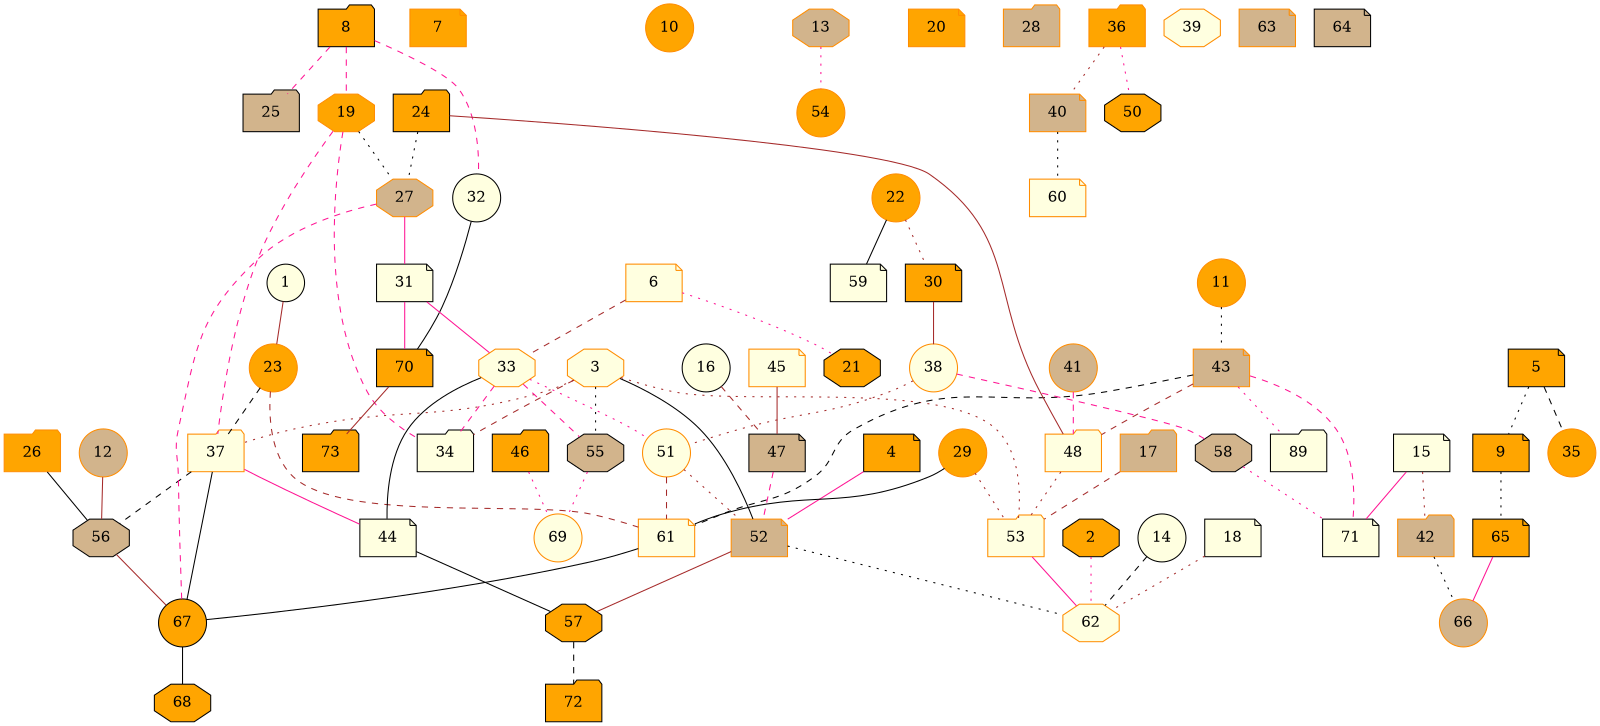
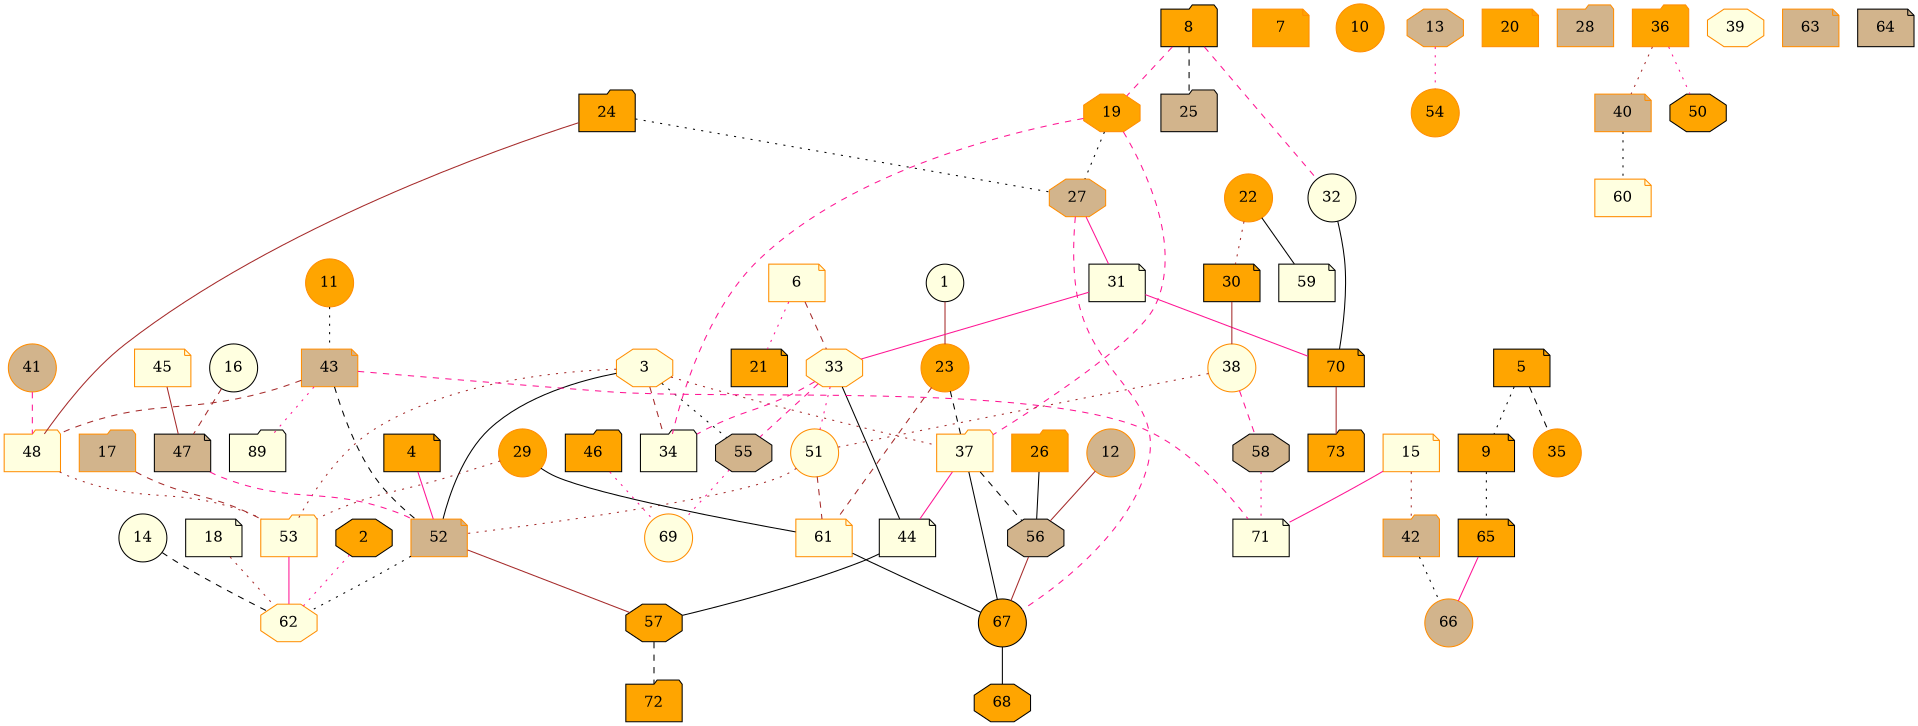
edge "8" -- "25": color deeppink -> black
node "21": shape octagon -> note
edge "43" -- "61": now "43" -- "52"
node "15": color black -> darkorange
